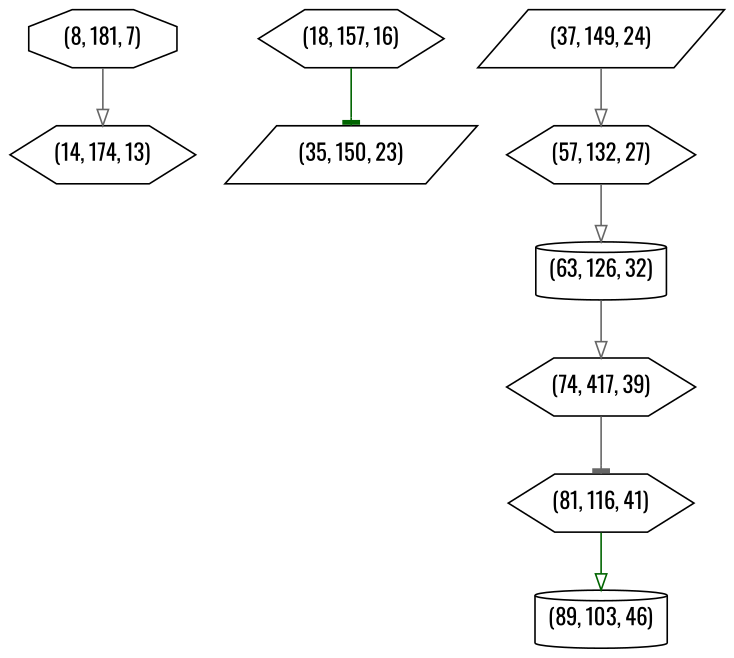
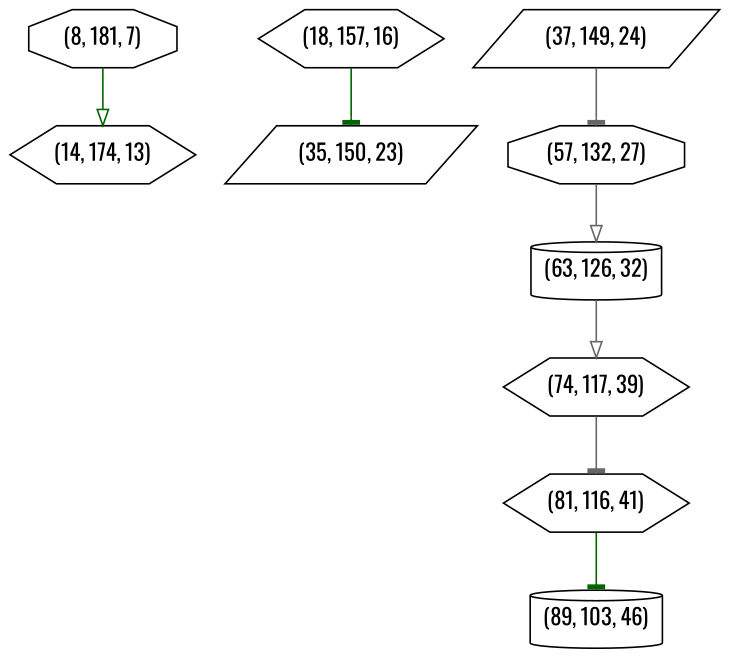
edge "(8, 181, 7)" -> "(14, 174, 13)": color gray40 -> darkgreen
edge "(37, 149, 24)" -> "(57, 132, 27)": arrowhead onormal -> tee
node "(57, 132, 27)": shape hexagon -> octagon
node "(74, 417, 39)": label "(74, 417, 39)" -> "(74, 117, 39)"
edge "(81, 116, 41)" -> "(89, 103, 46)": arrowhead onormal -> tee
